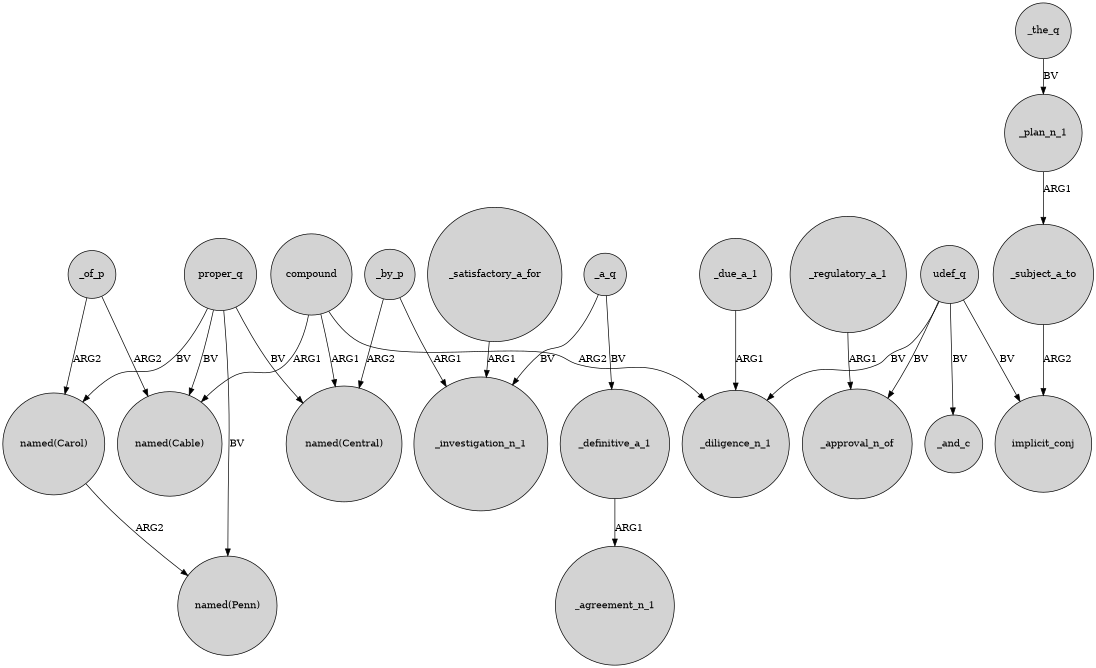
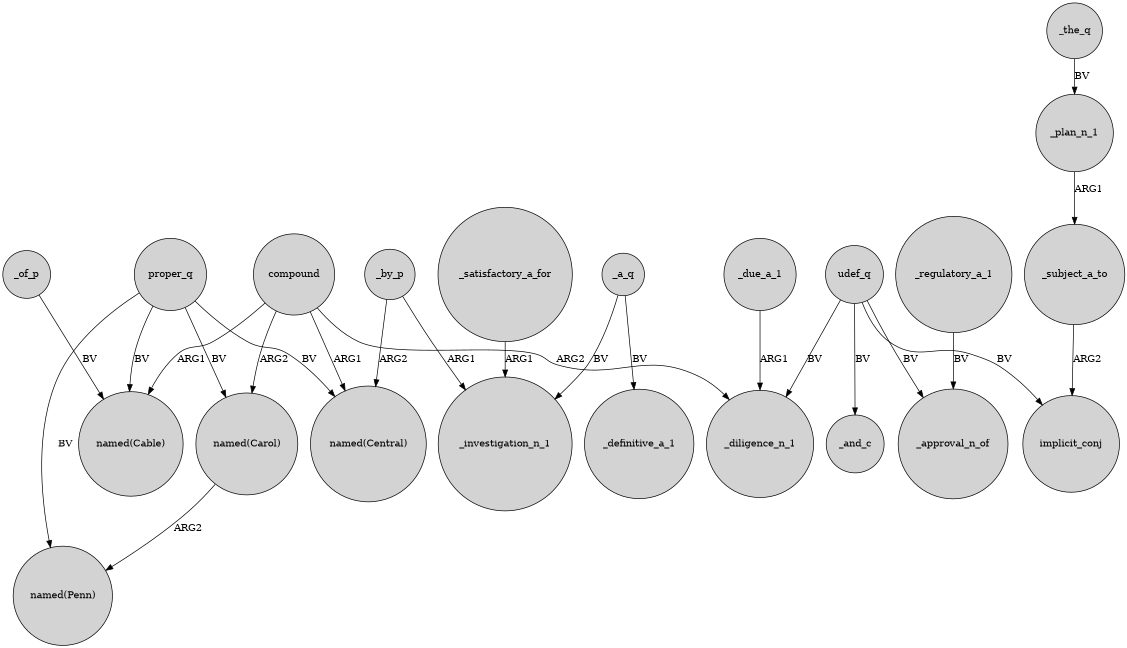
edge "_of_p" -> "named(Carol)": now "compound" -> "named(Carol)"
edge "_of_p" -> "named(Cable)": label "ARG2" -> "BV"
edge "_regulatory_a_1" -> "_approval_n_of": label "ARG1" -> "BV"
node "_agreement_n_1": removed
